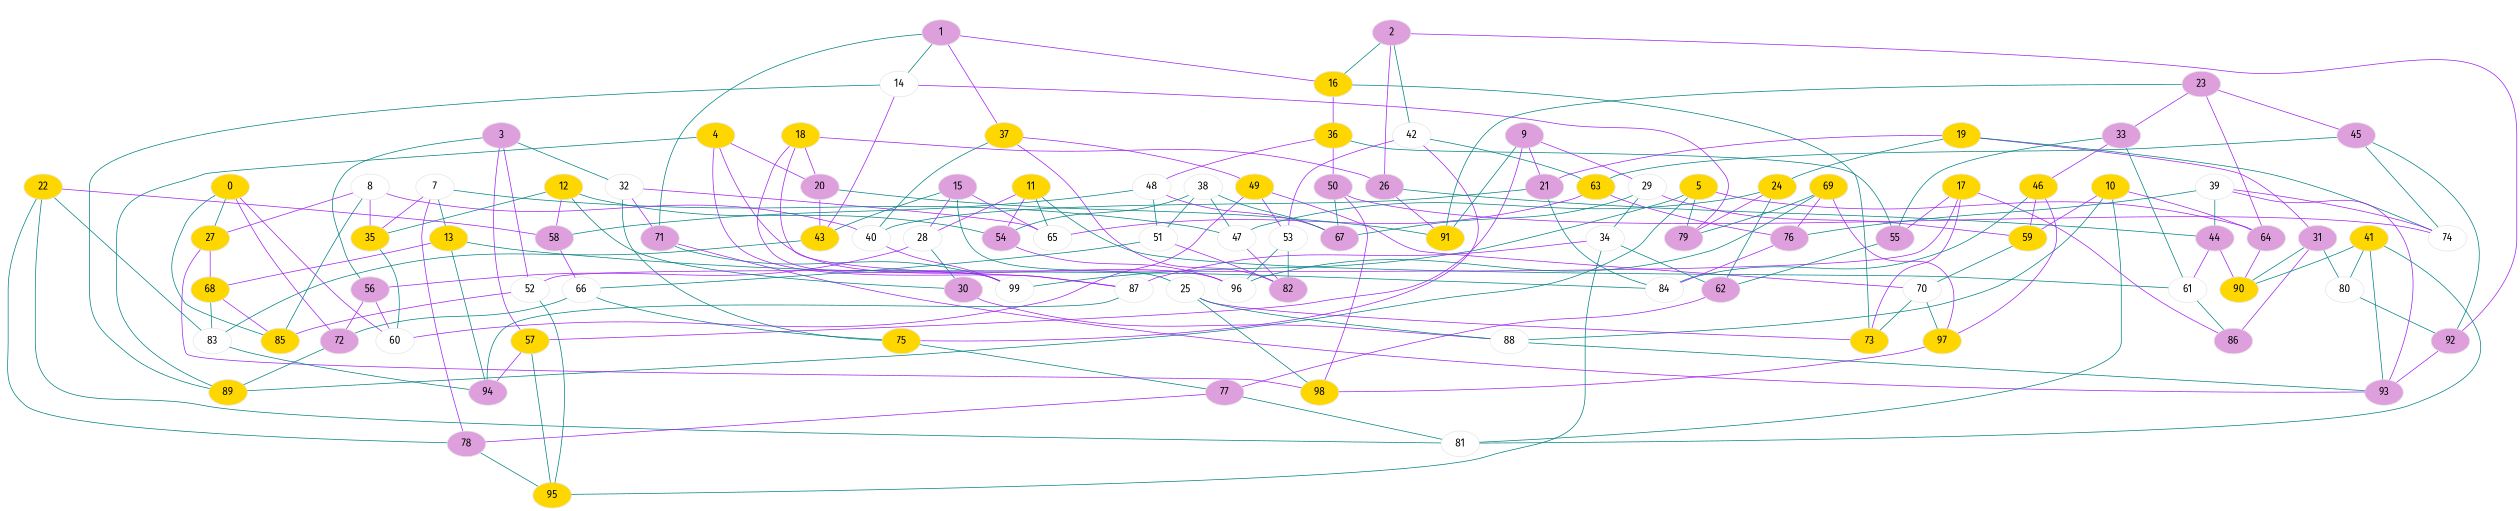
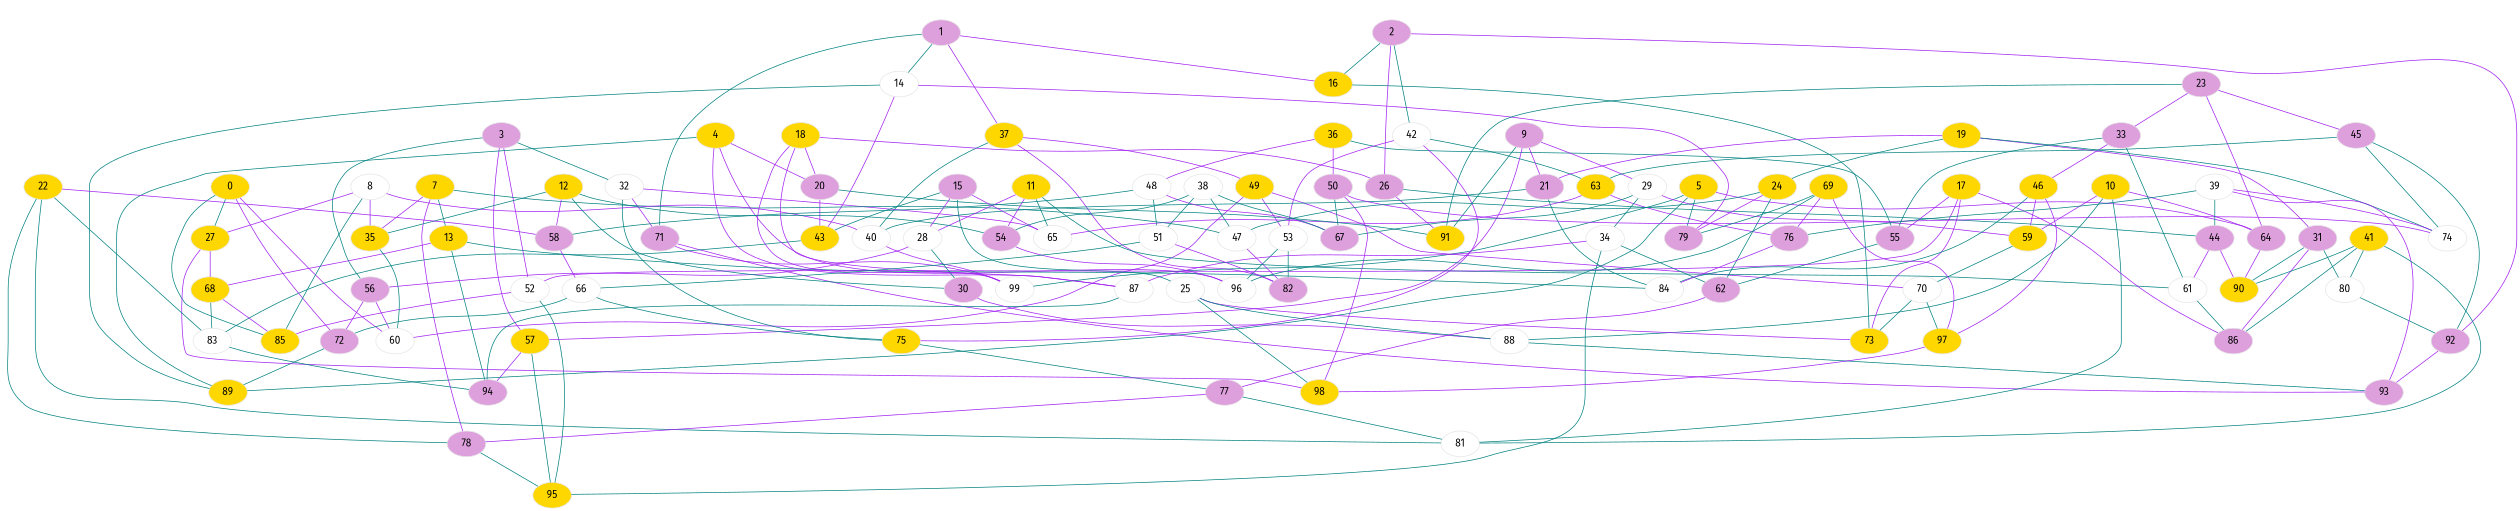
edge "16" -- "36": removed
node "7": fillcolor white -> gold
edge "71" -- "99": color teal -> purple
edge "41" -- "93": now "41" -- "86"
